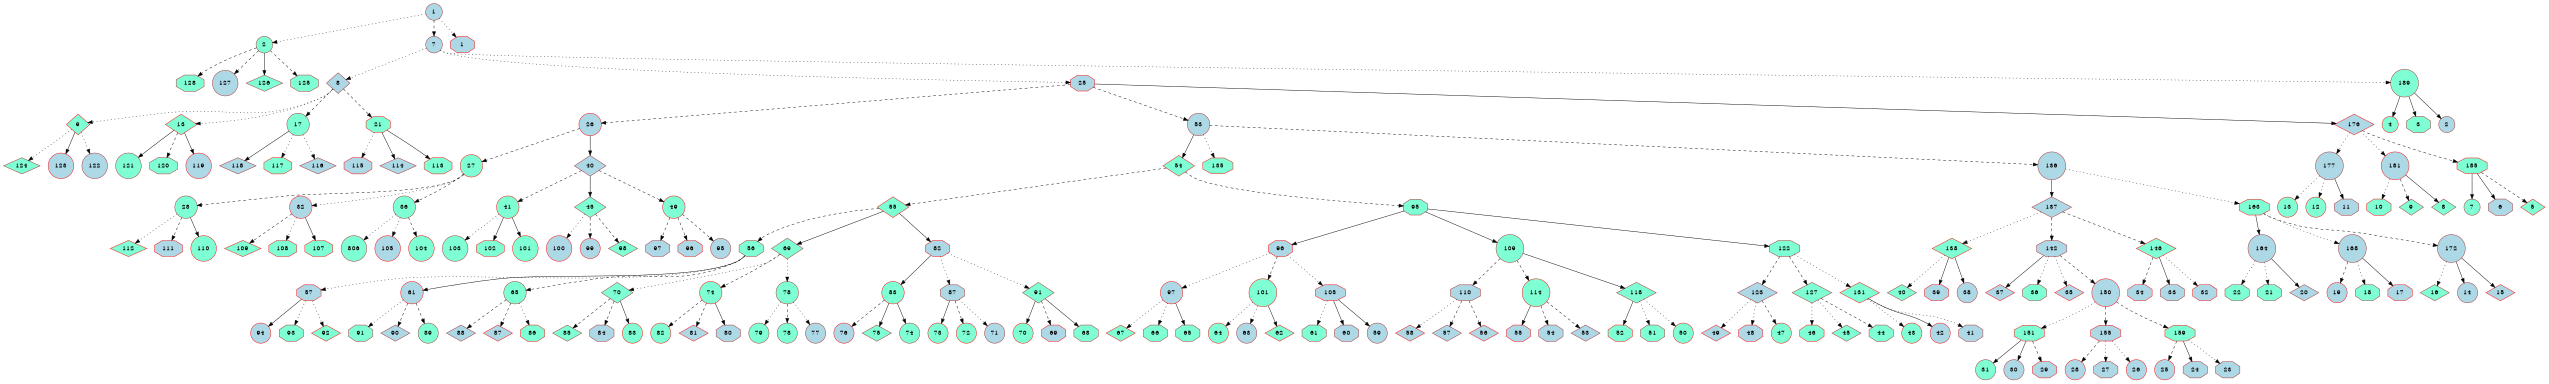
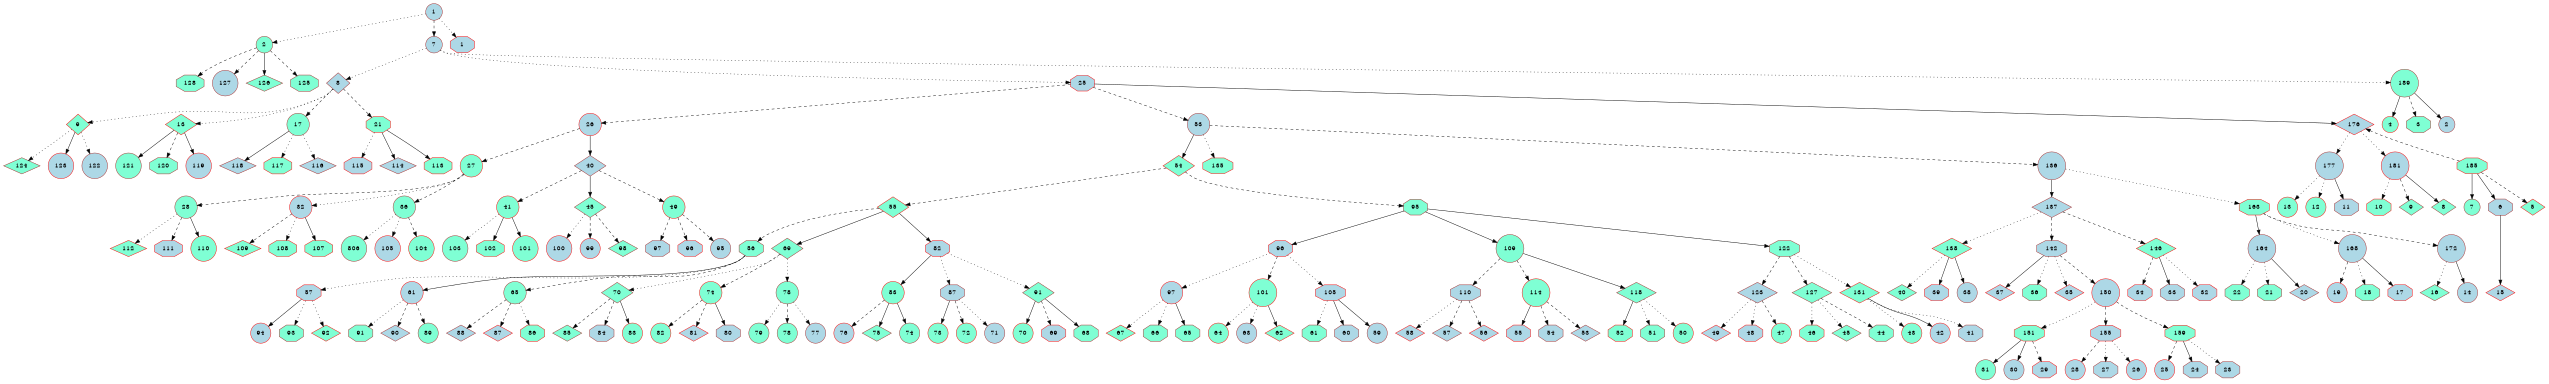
edge "189" -> "3": style solid -> dashed
edge "176" -> "185": reversed
edge "172" -> "15": now "6" -> "15"
